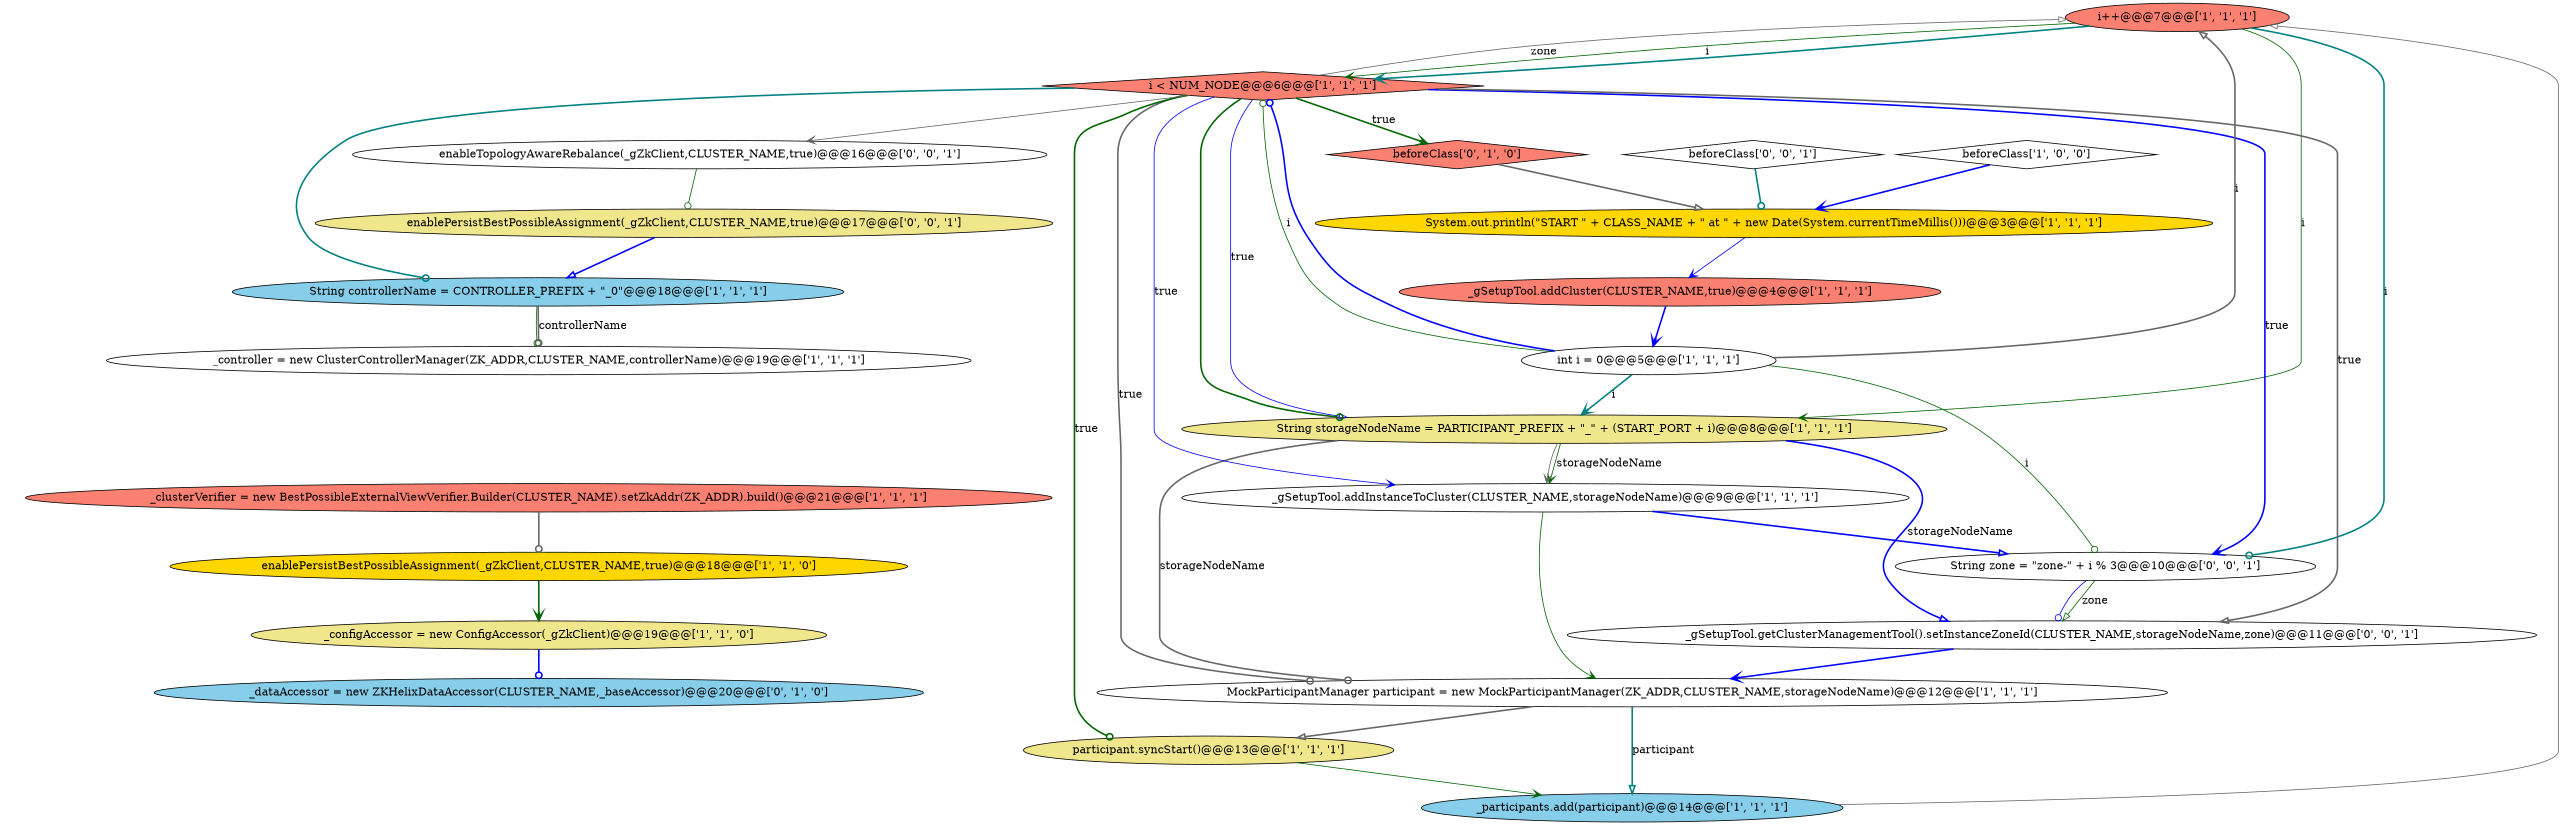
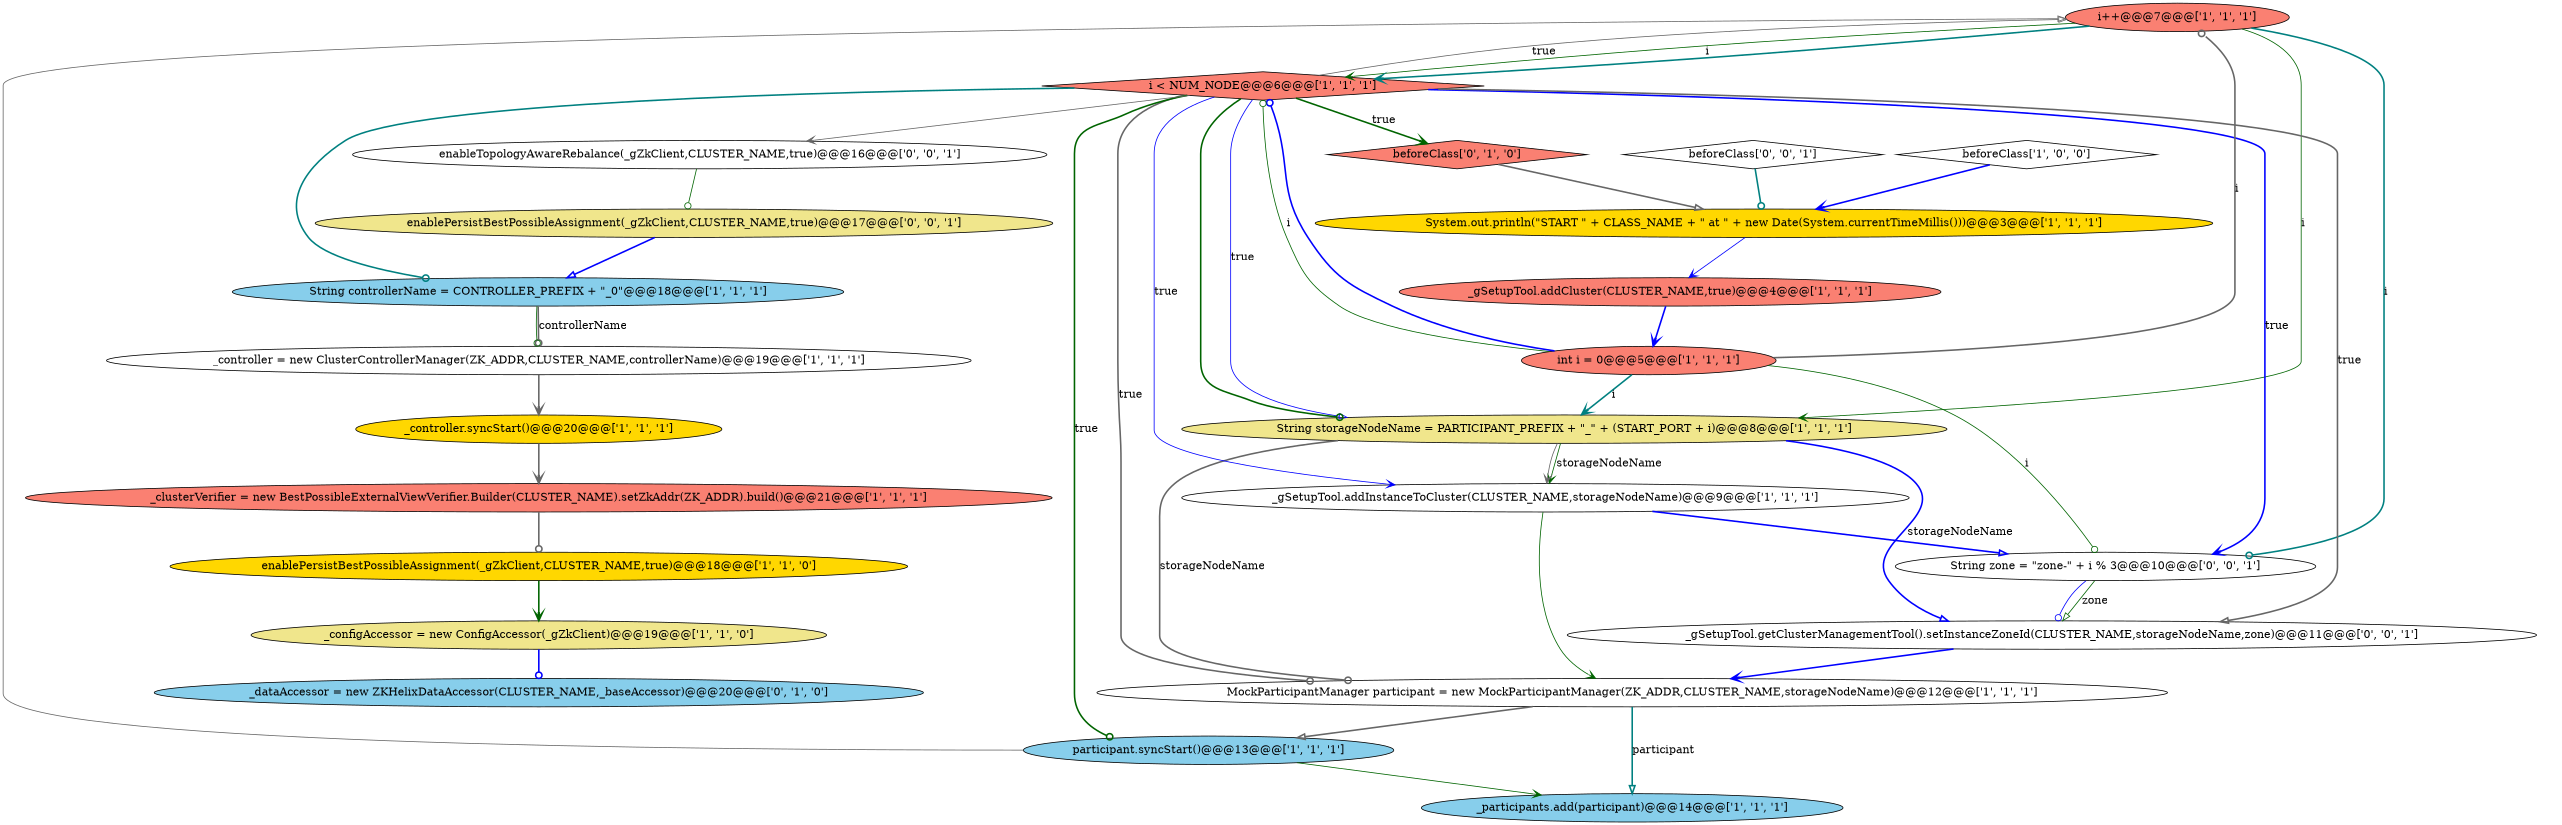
edge "i < NUM_NODE@@@6@@@['1', '1', '1']" -> "i++@@@7@@@['1', '1', '1']": label "zone" -> "true"
edge "int i = 0@@@5@@@['1', '1', '1']" -> "i++@@@7@@@['1', '1', '1']": arrowhead onormal -> odot
node "int i = 0@@@5@@@['1', '1', '1']": fillcolor white -> salmon
node "_controller.syncStart()@@@20@@@['1', '1', '1']": added
edge "_participants.add(participant)@@@14@@@['1', '1', '1']" -> "i++@@@7@@@['1', '1', '1']": now "participant.syncStart()@@@13@@@['1', '1', '1']" -> "i++@@@7@@@['1', '1', '1']"
node "participant.syncStart()@@@13@@@['1', '1', '1']": fillcolor khaki -> skyblue
